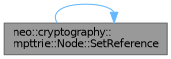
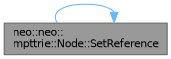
node "neo::cryptography:: mpttrie::Node::SetReference": label "neo::cryptography:: mpttrie::Node::SetReference" -> "neo::neo:: mpttrie::Node::SetReference"
